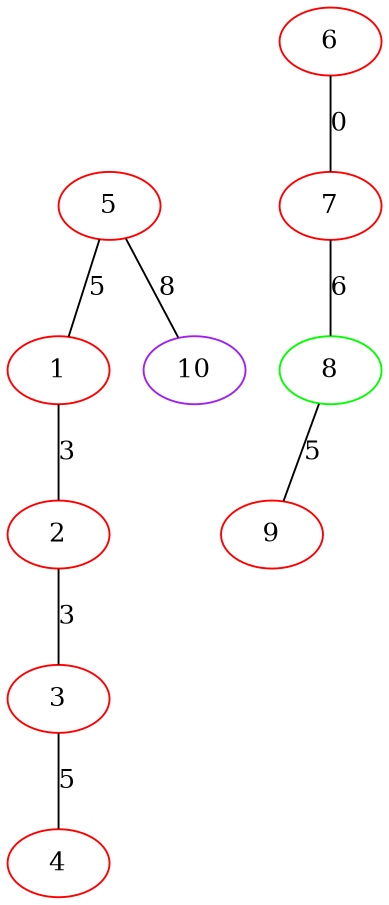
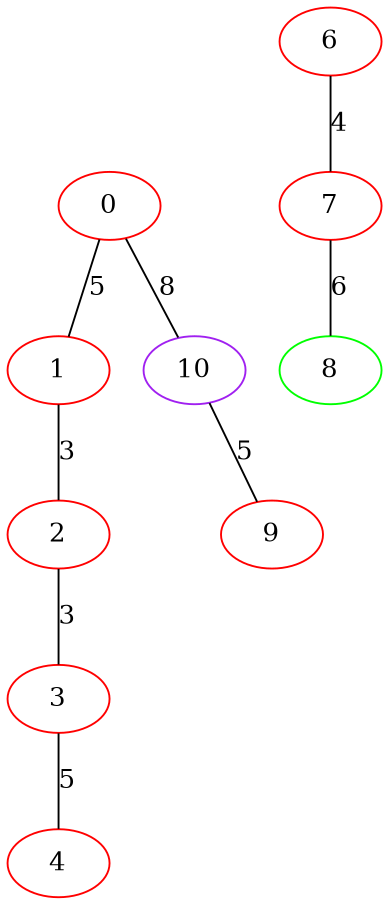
edge "6" -- "7": label "0" -> "4"
node "5": label "5" -> "0"
edge "8" -- "9": now "10" -- "9"
